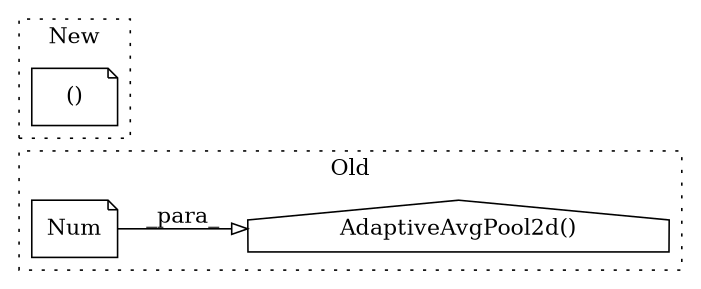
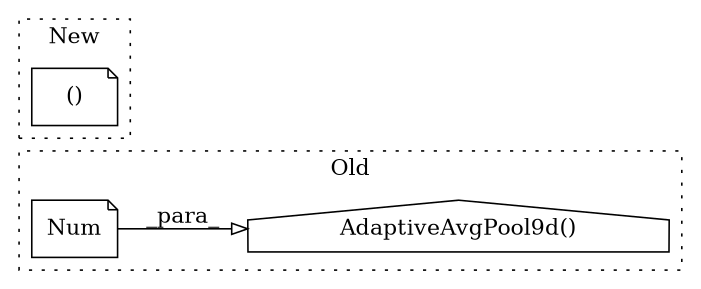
node "AdaptiveAvgPool2d()": label "AdaptiveAvgPool2d()" -> "AdaptiveAvgPool9d()"
